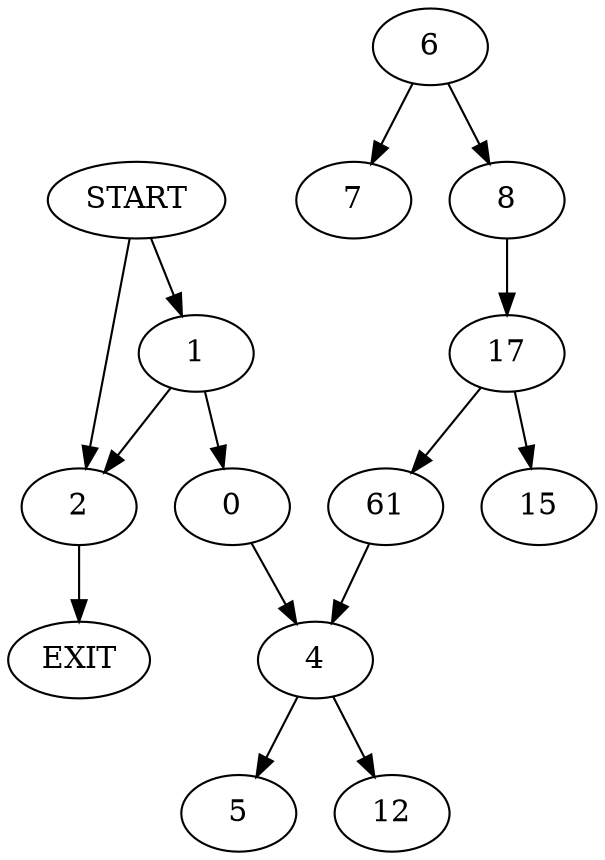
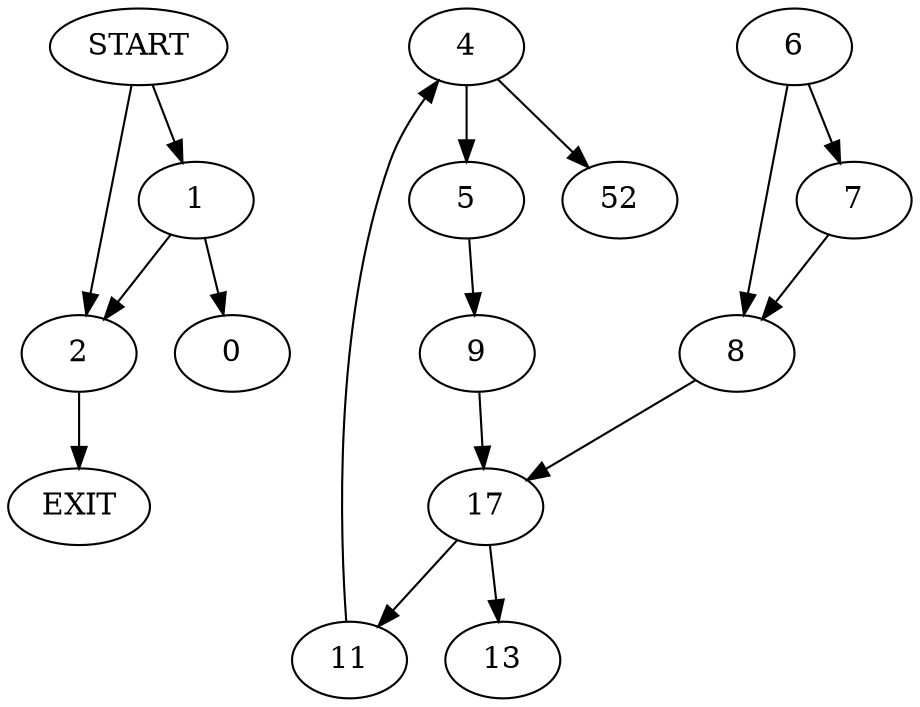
edge "7" -> "8": added
node "9": added
node "61": label "61" -> "11"
node "15": label "15" -> "13"
edge "0" -> "4": removed
node "12": label "12" -> "52"
